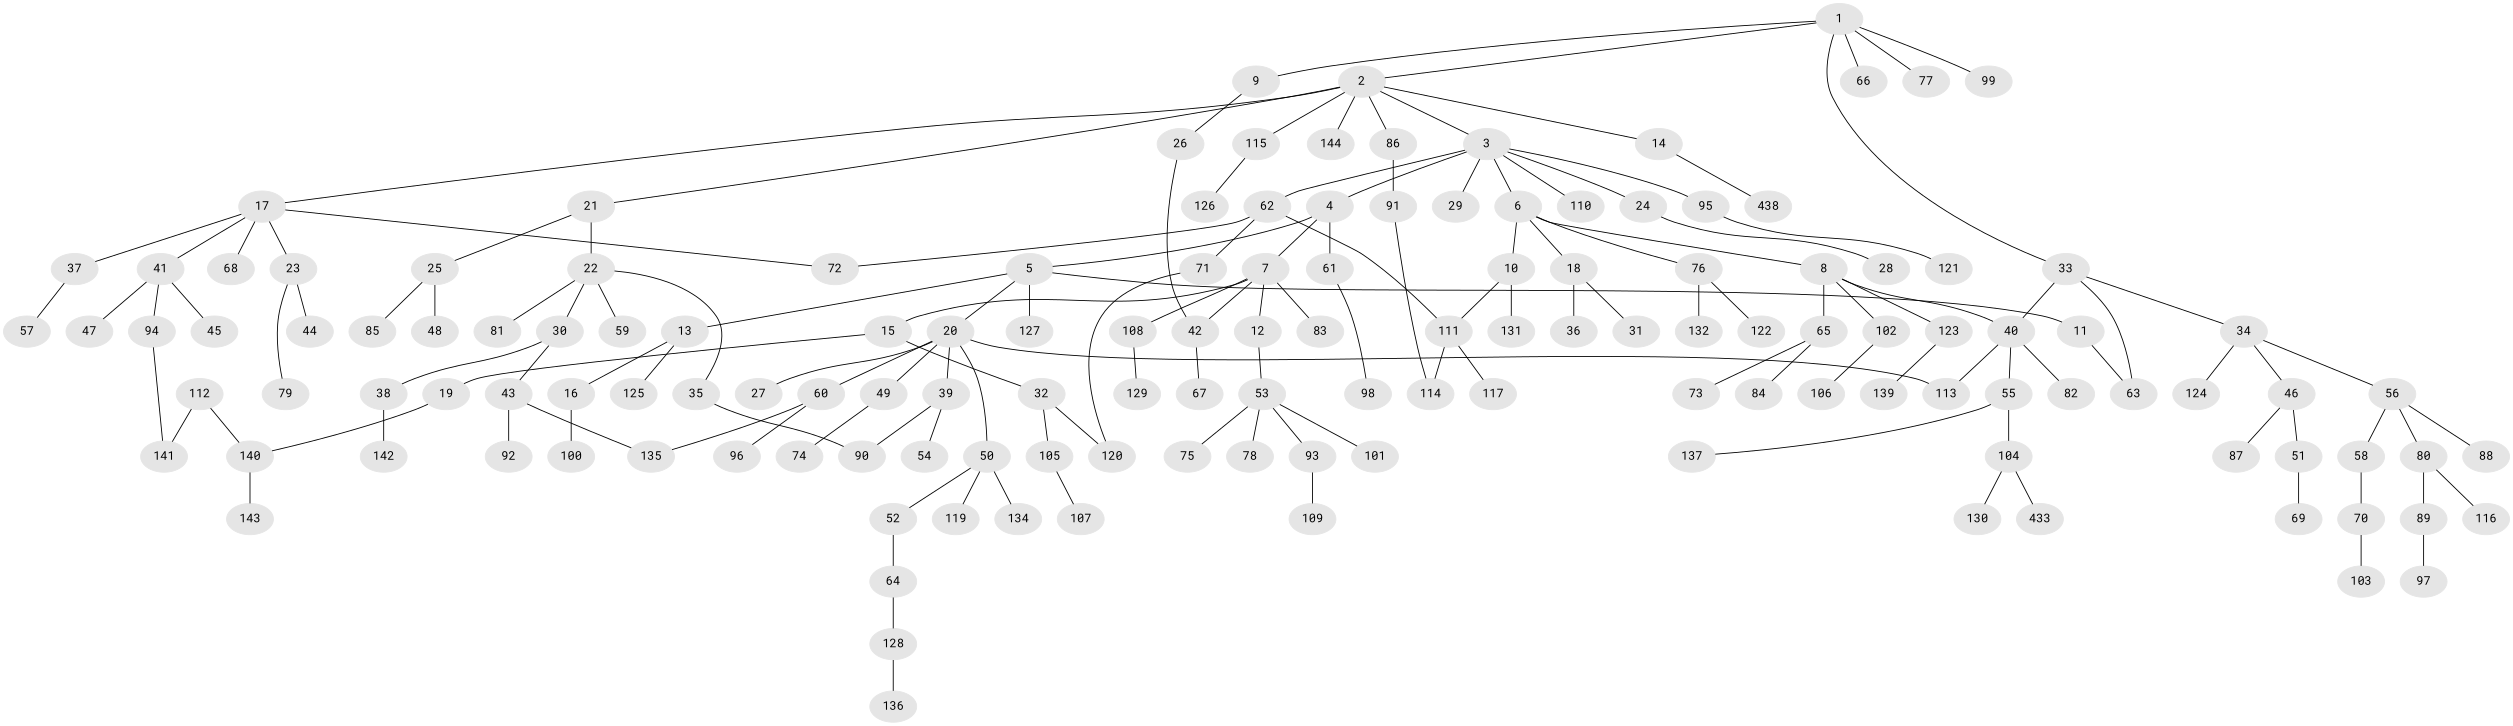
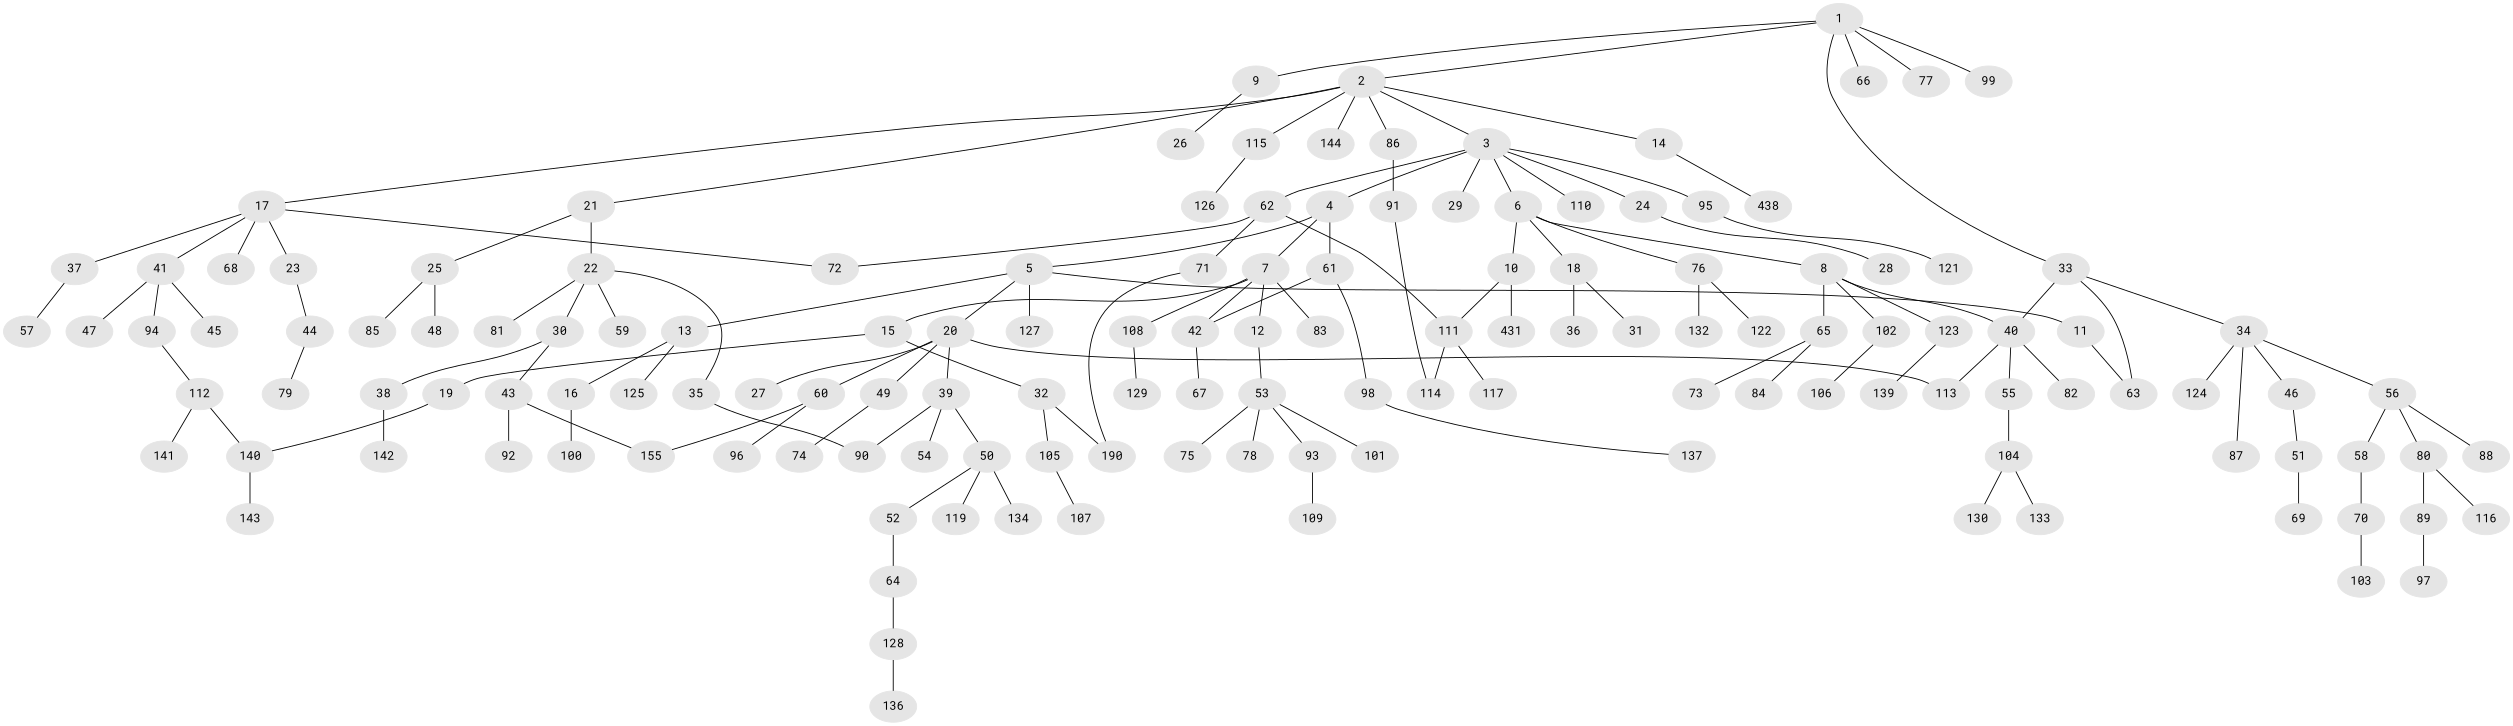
edge "26" -- "42": now "61" -- "42"
edge "23" -- "79": now "44" -- "79"
node "131": label "131" -> "431"
edge "20" -- "50": now "39" -- "50"
edge "94" -- "141": now "94" -- "112"
edge "46" -- "87": now "34" -- "87"
edge "55" -- "137": now "98" -- "137"
node "135": label "135" -> "155"
node "120": label "120" -> "190"
node "433": label "433" -> "133"
